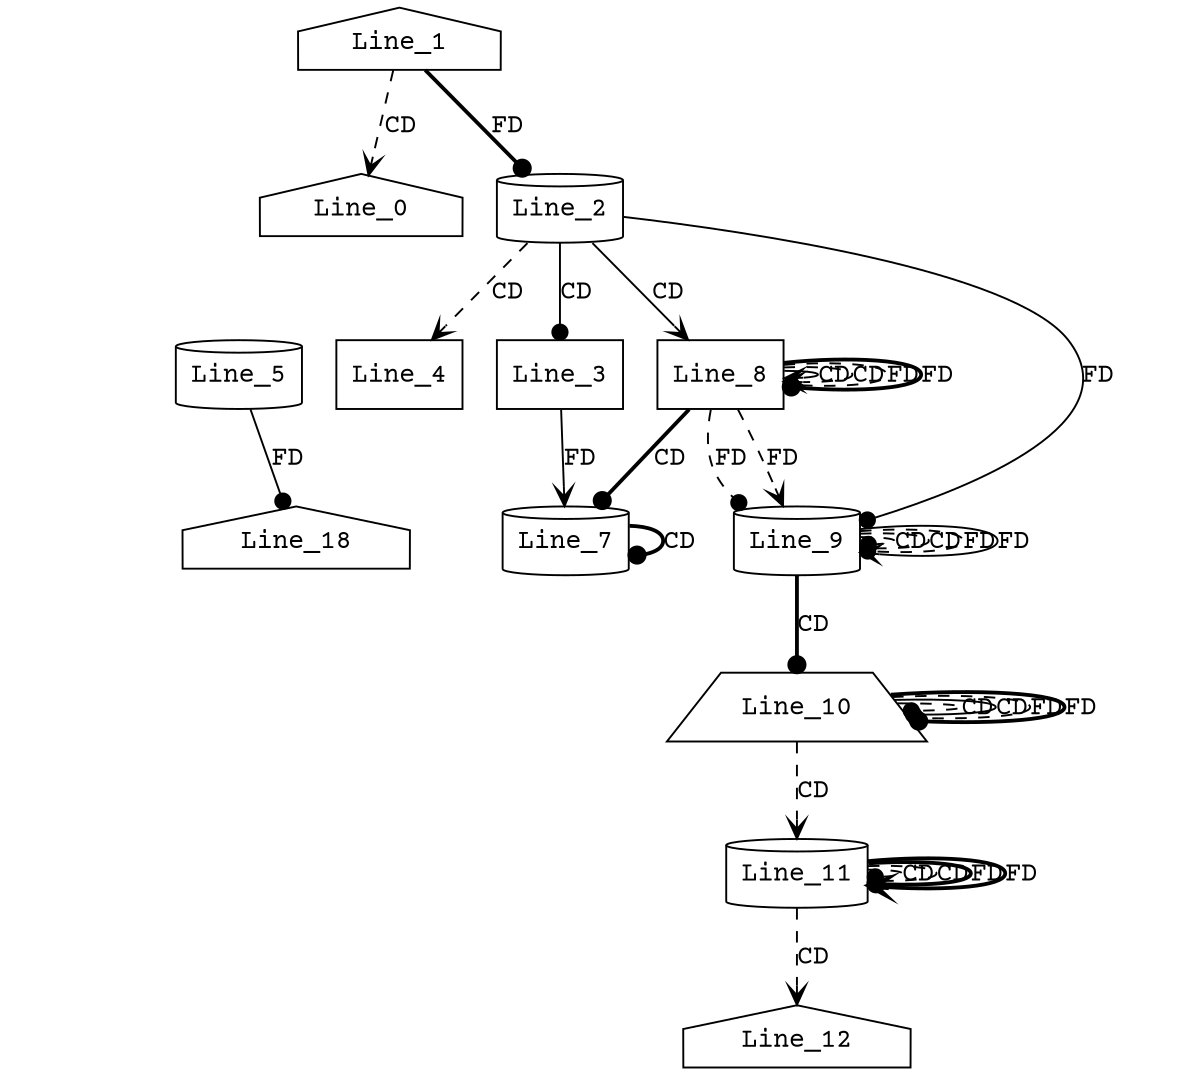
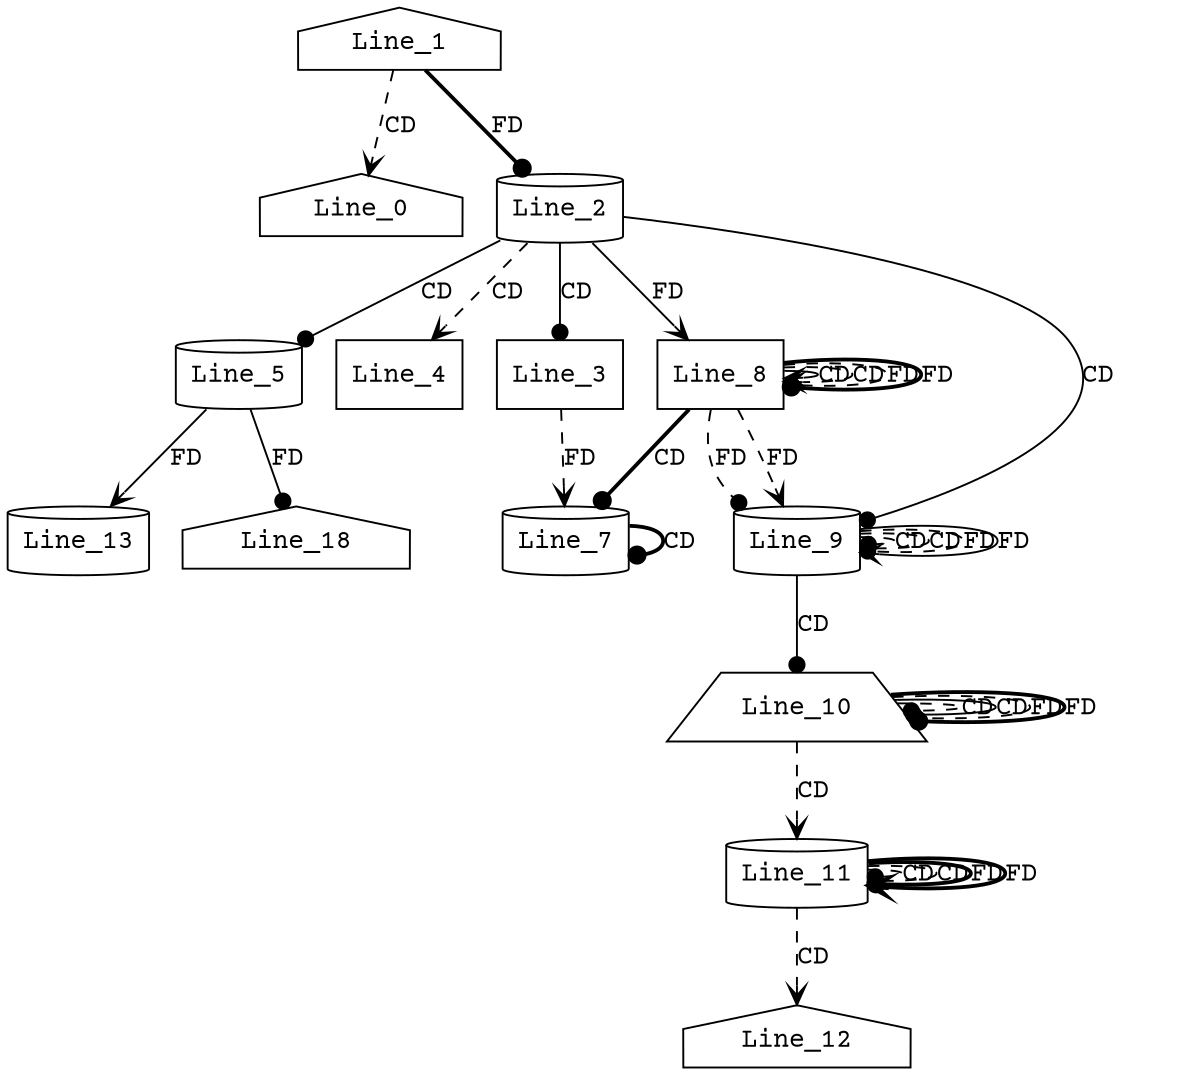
edge "Line_2" -> "Line_5": added, label "CD"
edge "Line_2" -> "Line_8": label "CD" -> "FD"
edge "Line_2" -> "Line_9": label "FD" -> "CD"
edge "Line_3" -> "Line_7": style solid -> dashed
node "Line_13": added
edge "Line_9" -> "Line_10": style bold -> solid
